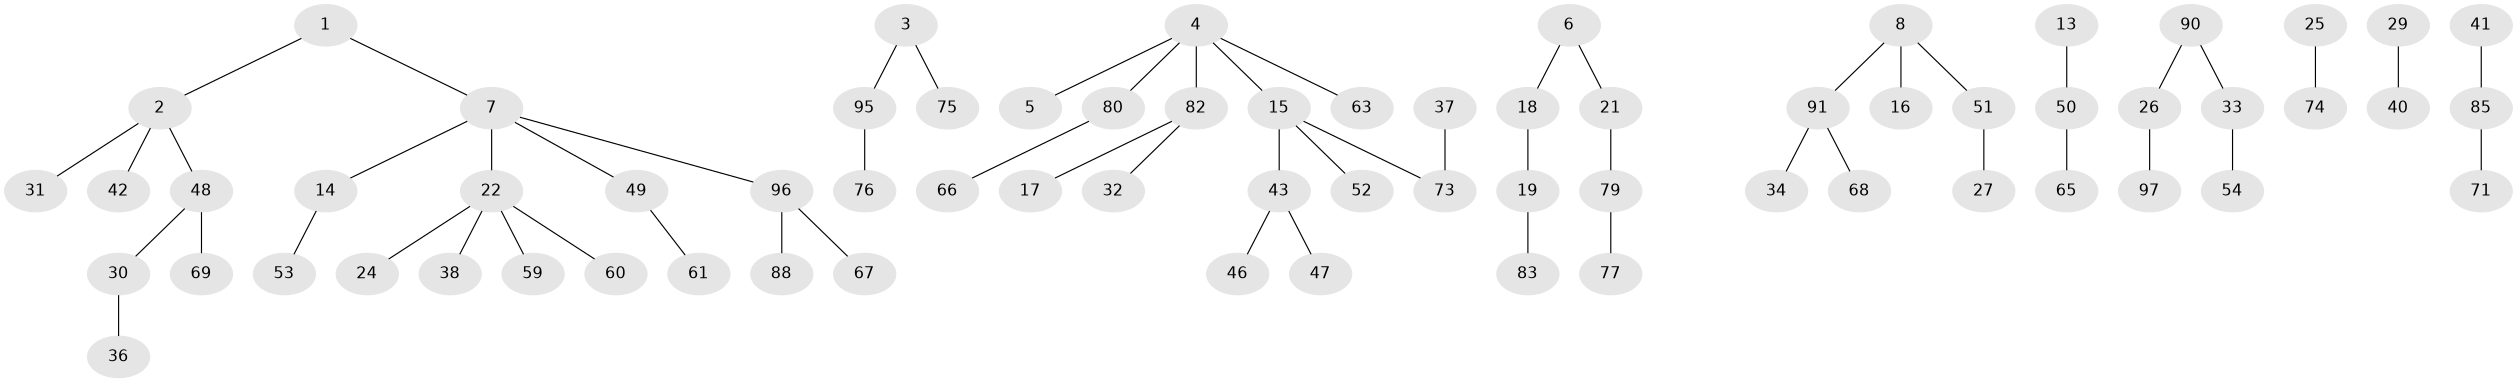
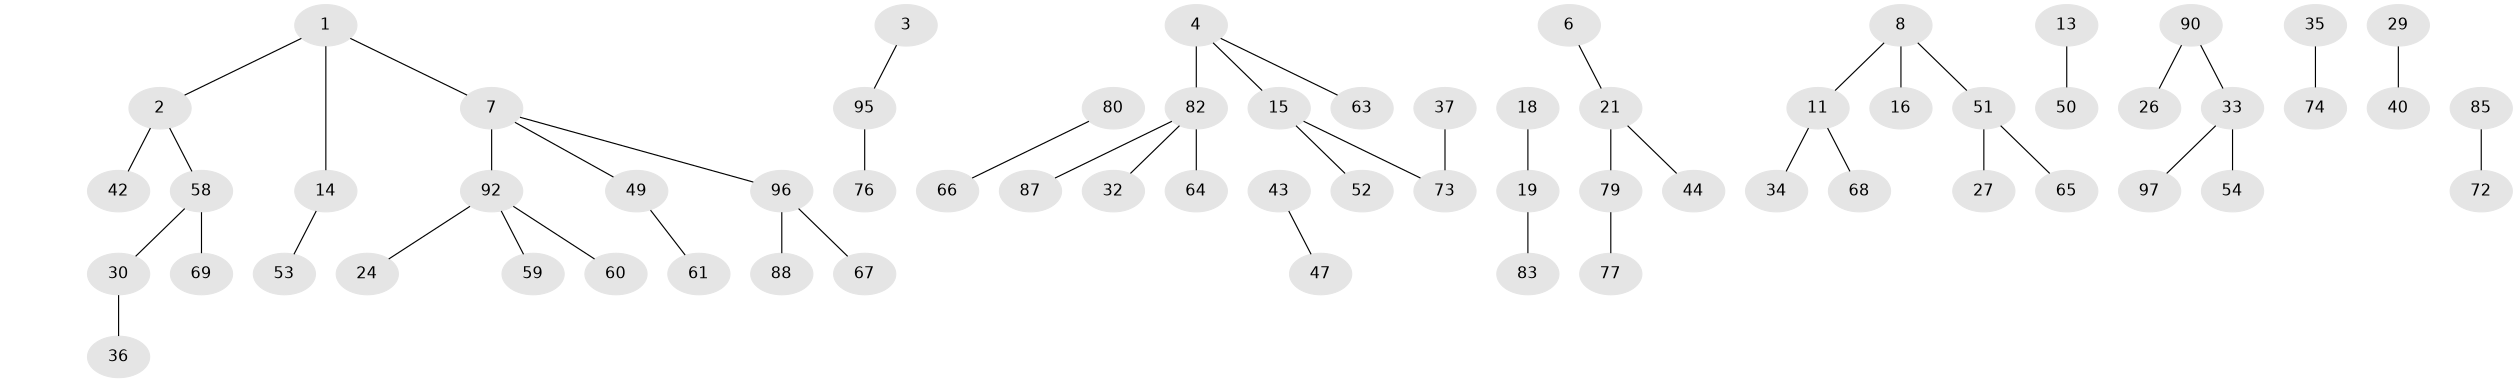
node "25": label "25" -> "35"
node "41": removed
edge "4" -- "80": removed
edge "6" -- "18": removed
node "75": removed
node "5": removed
node "91": label "91" -> "11"
edge "7" -- "14": now "1" -- "14"
edge "15" -- "43": removed
edge "50" -- "65": now "51" -- "65"
edge "26" -- "97": now "33" -- "97"
node "31": removed
node "48": label "48" -> "58"
node "22": label "22" -> "92"
node "17": label "17" -> "87"
node "64": added
node "44": added
node "71": label "71" -> "72"
node "38": removed
node "46": removed
